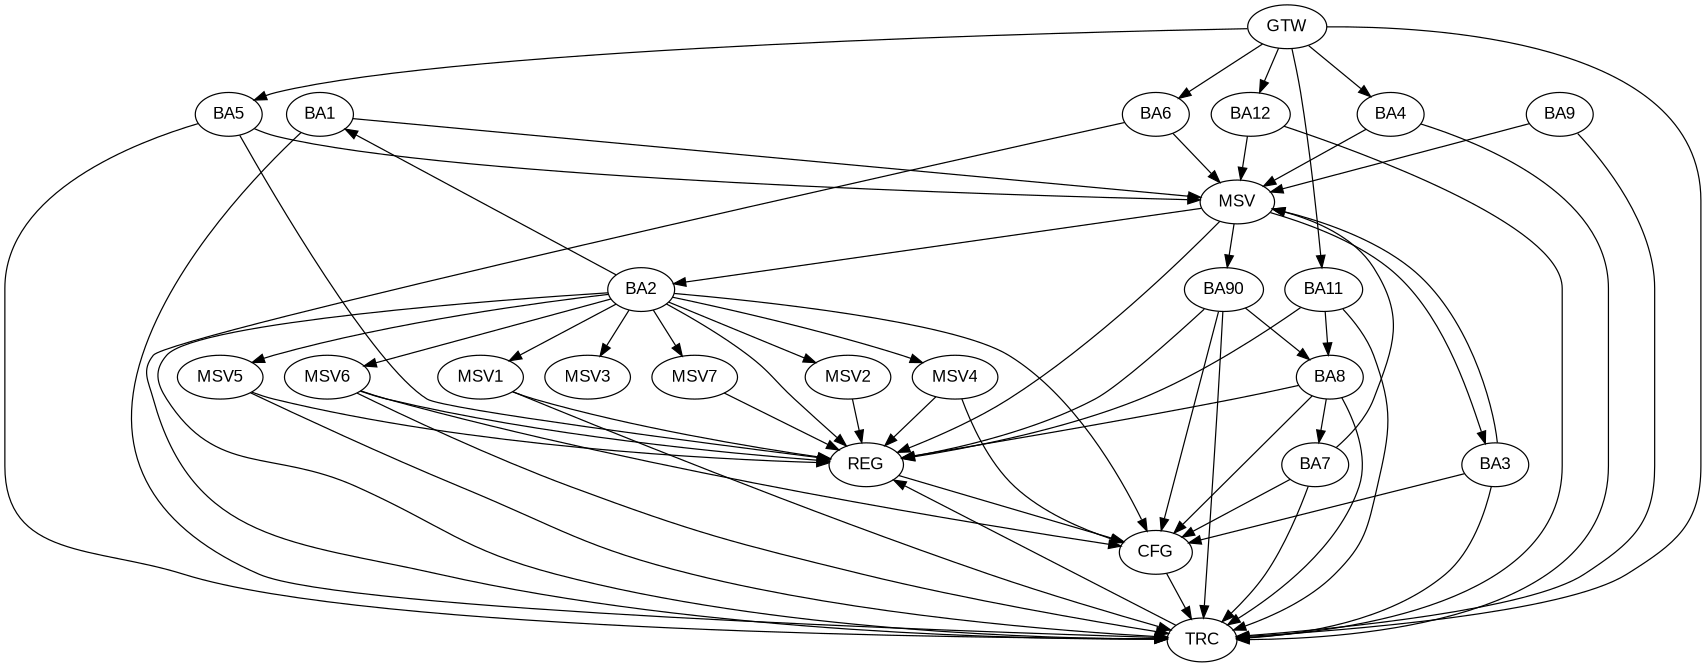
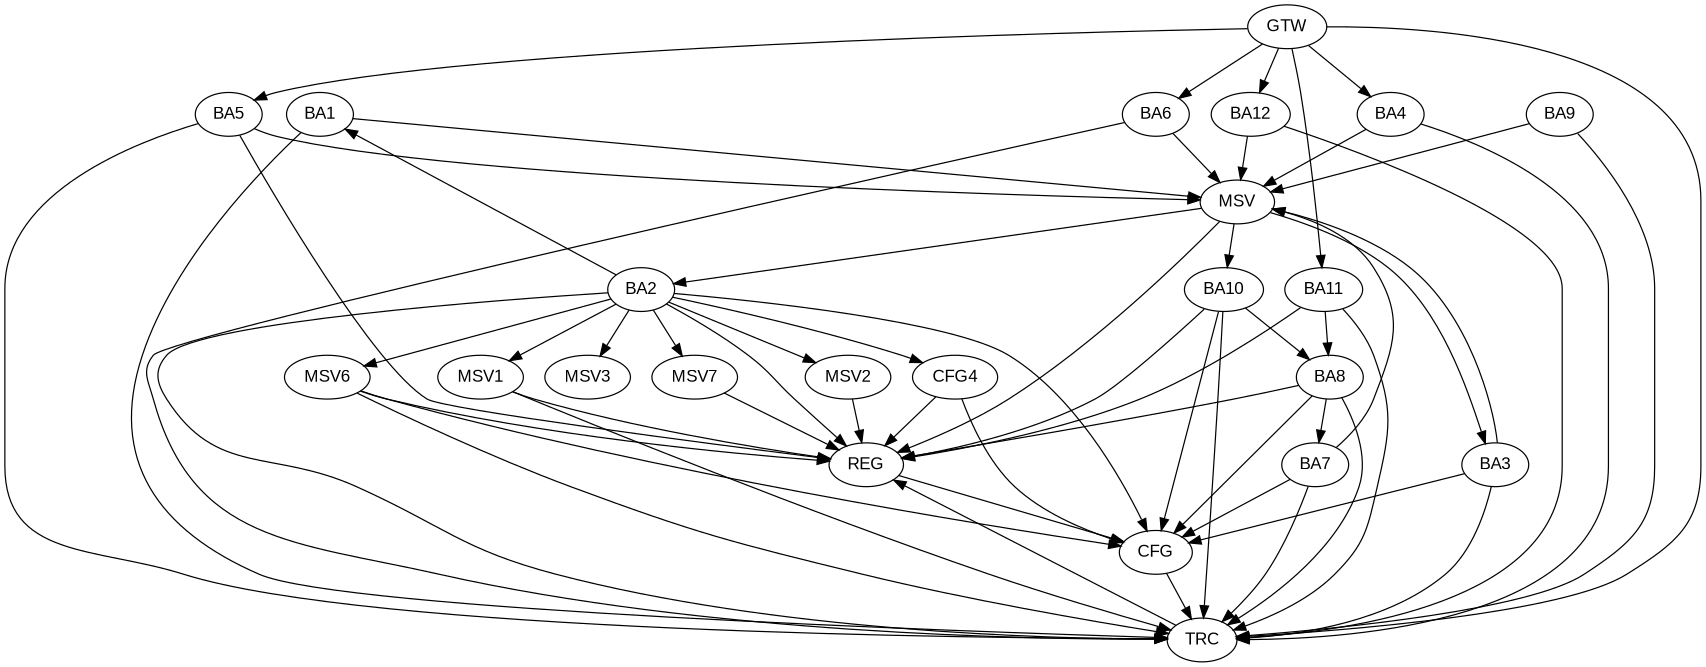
node "BA90": label "BA90" -> "BA10"
node "MSV5": removed
node "MSV4": label "MSV4" -> "CFG4"
